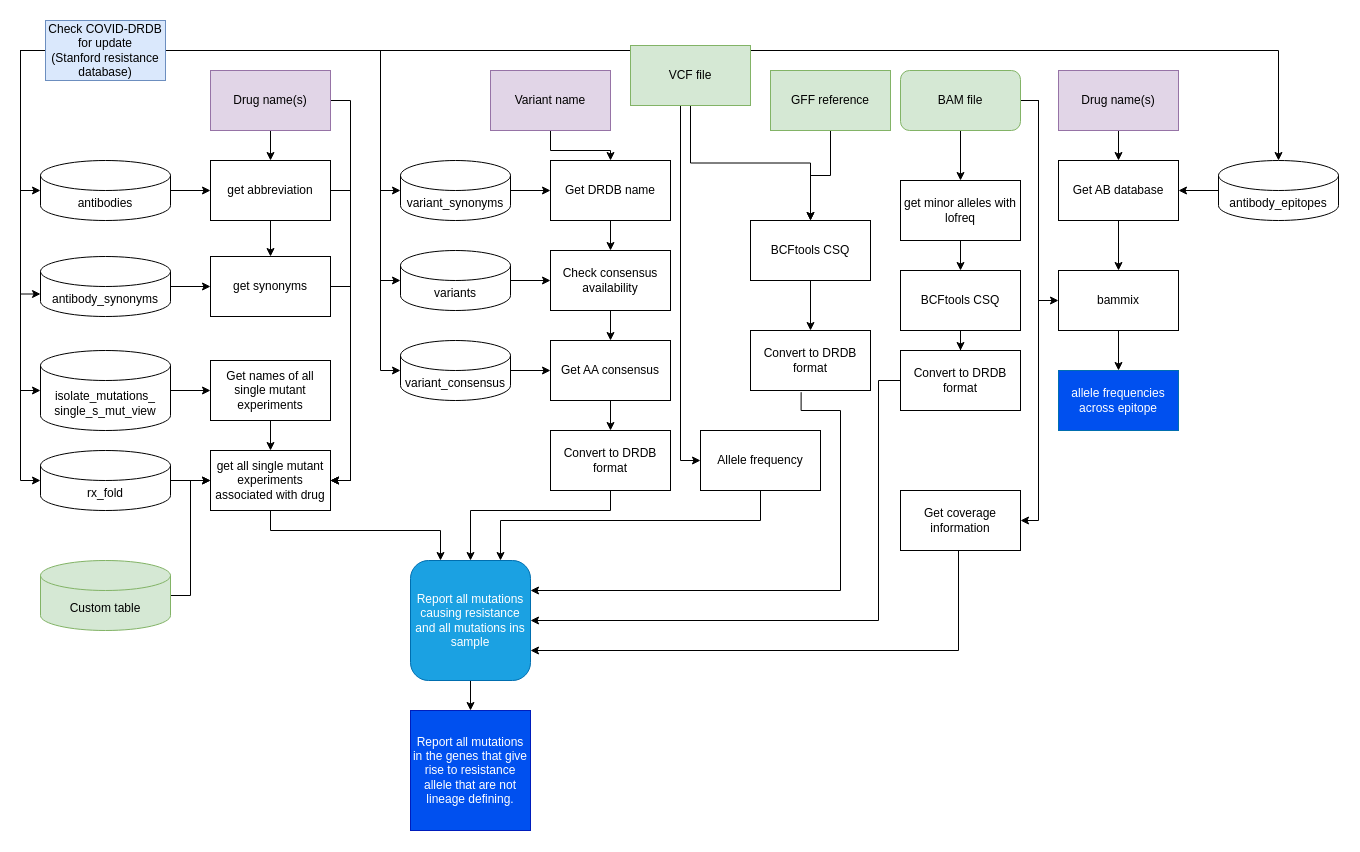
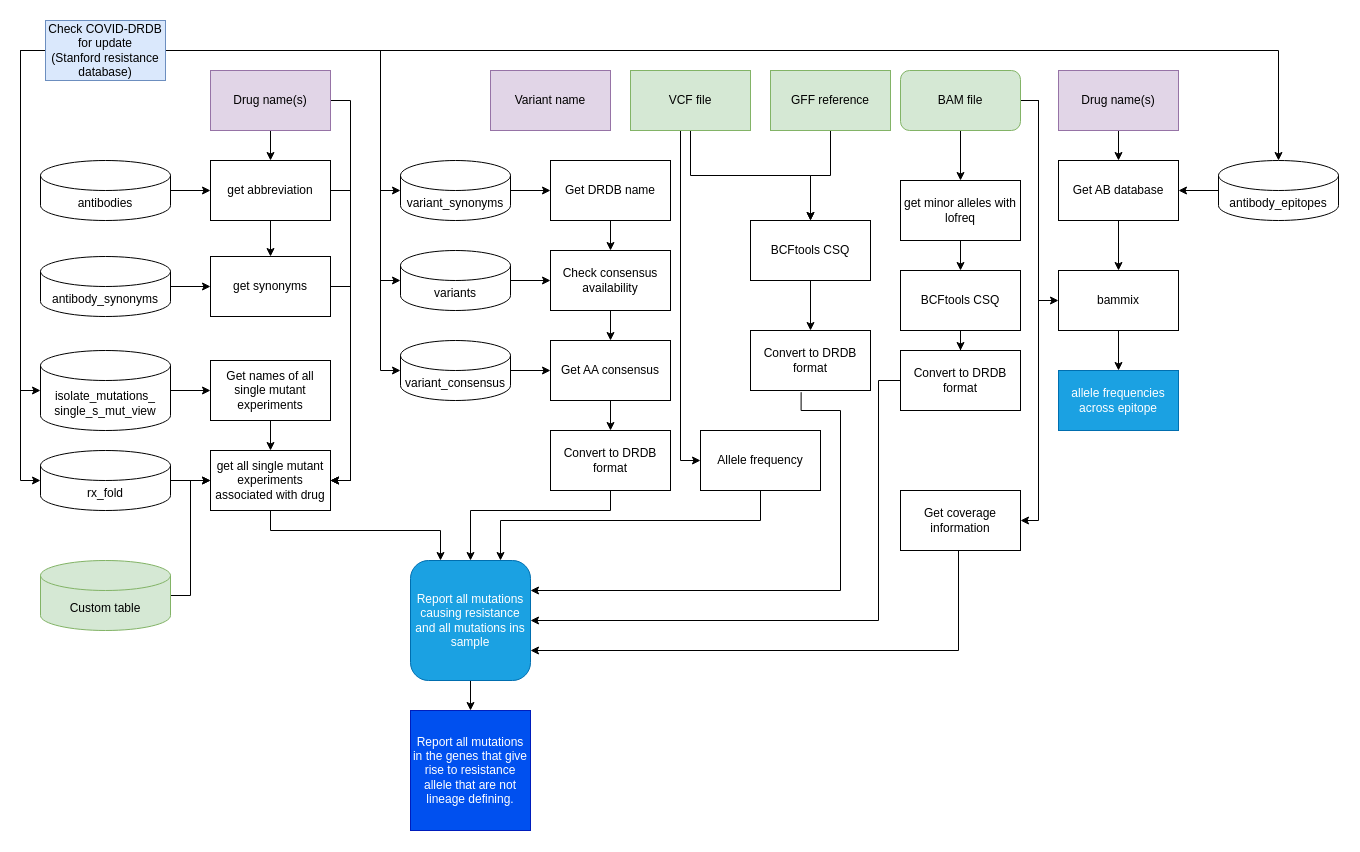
node "VCF file": moved (691, 76) -> (691, 101)
edge "Variant name" -> "Get DRDB name": removed
edge "Check COVID-DRDB for update (Stanford resistance database)" -> "antibodies": removed
edge "Check COVID-DRDB for update (Stanford resistance database)" -> "antibody_synonyms": removed
node "allele frequencies across epitope": fillcolor #0050ef -> #1ba1e2
